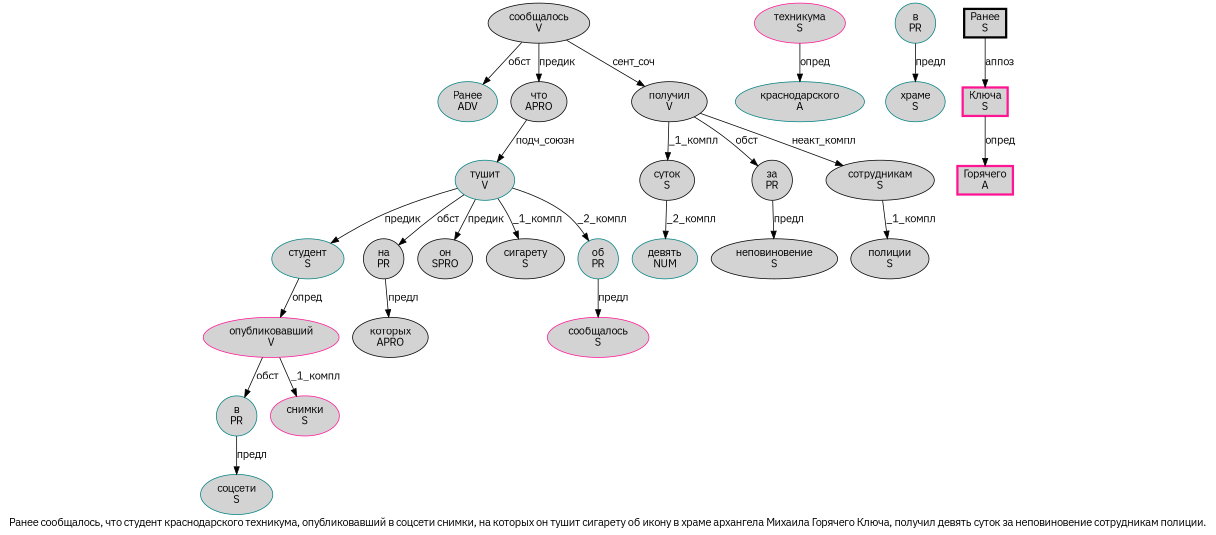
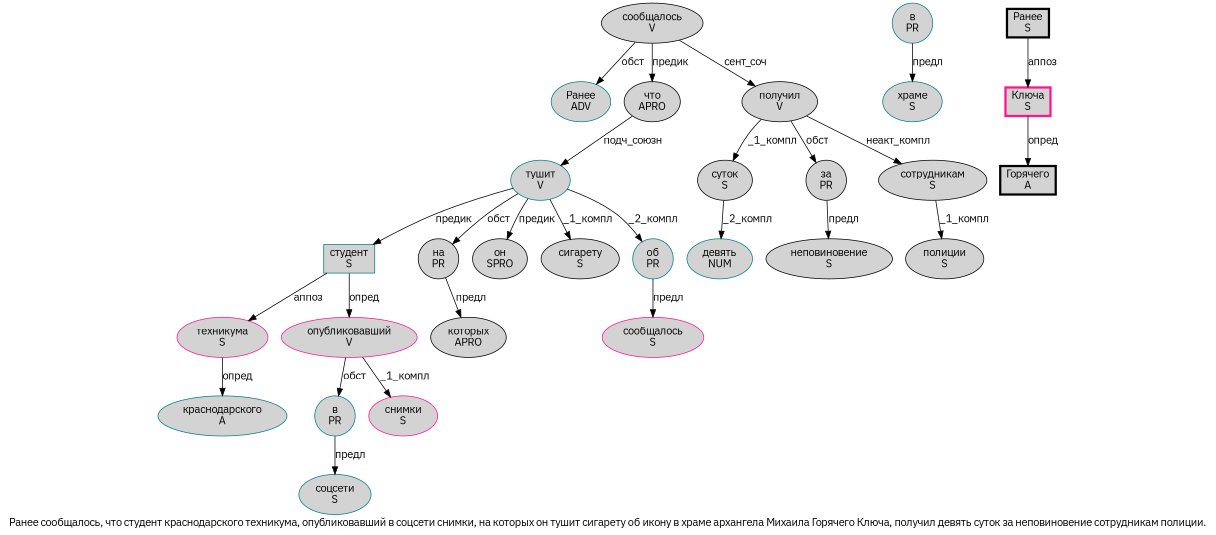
node "Горячего A": color deeppink -> black
node "студент S": shape ellipse -> box
edge "студент S" -> "техникума S": added, label "аппоз"
